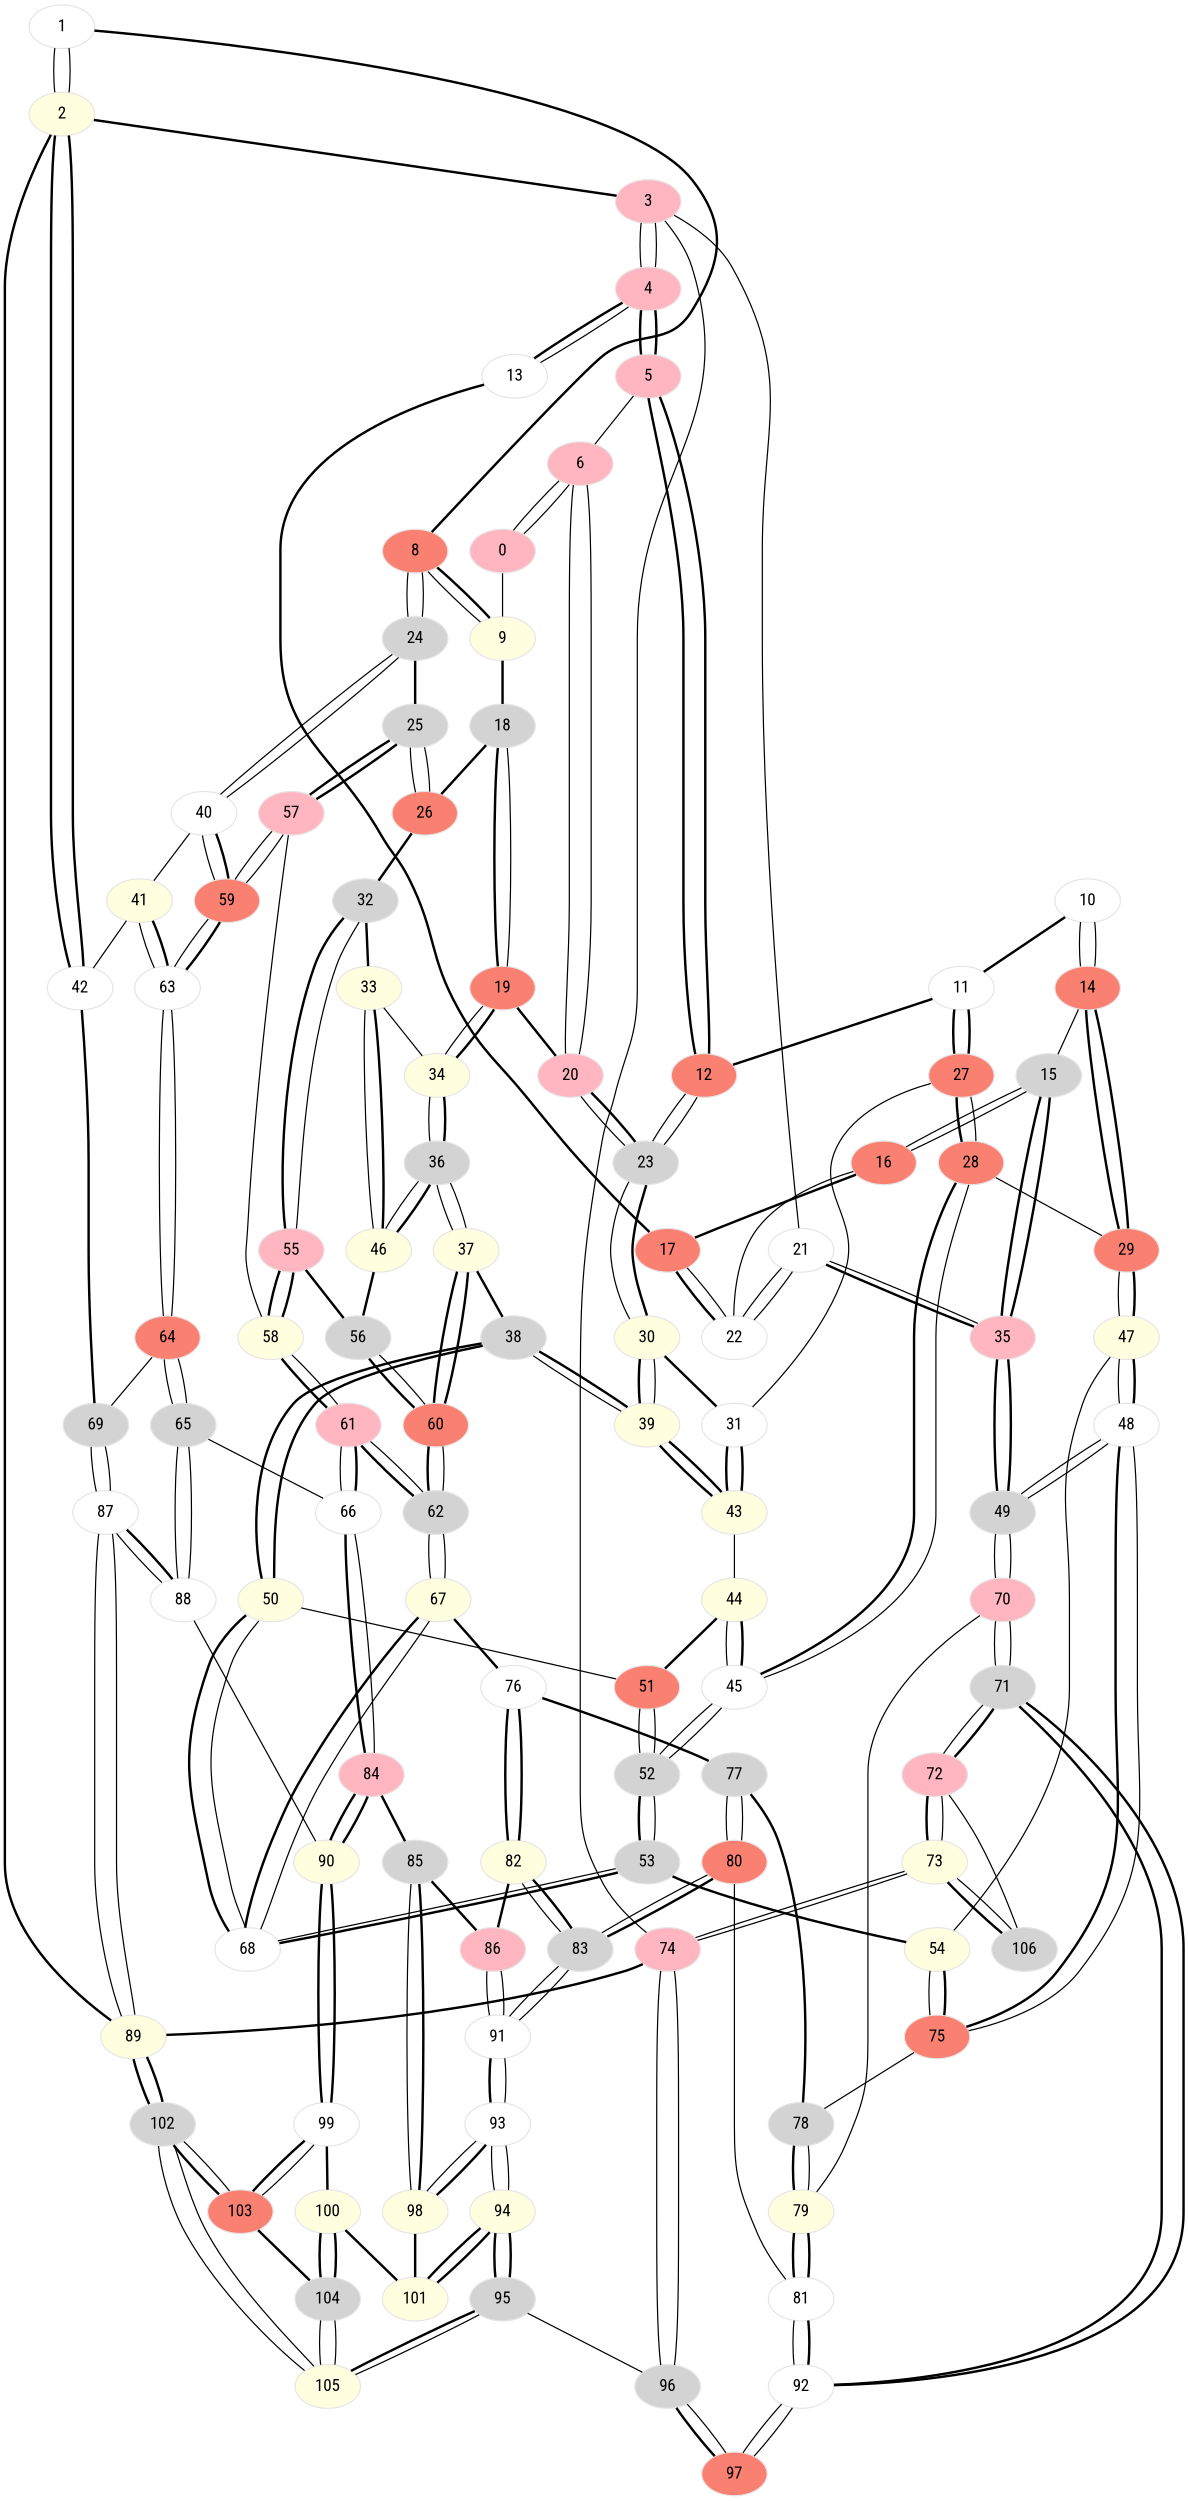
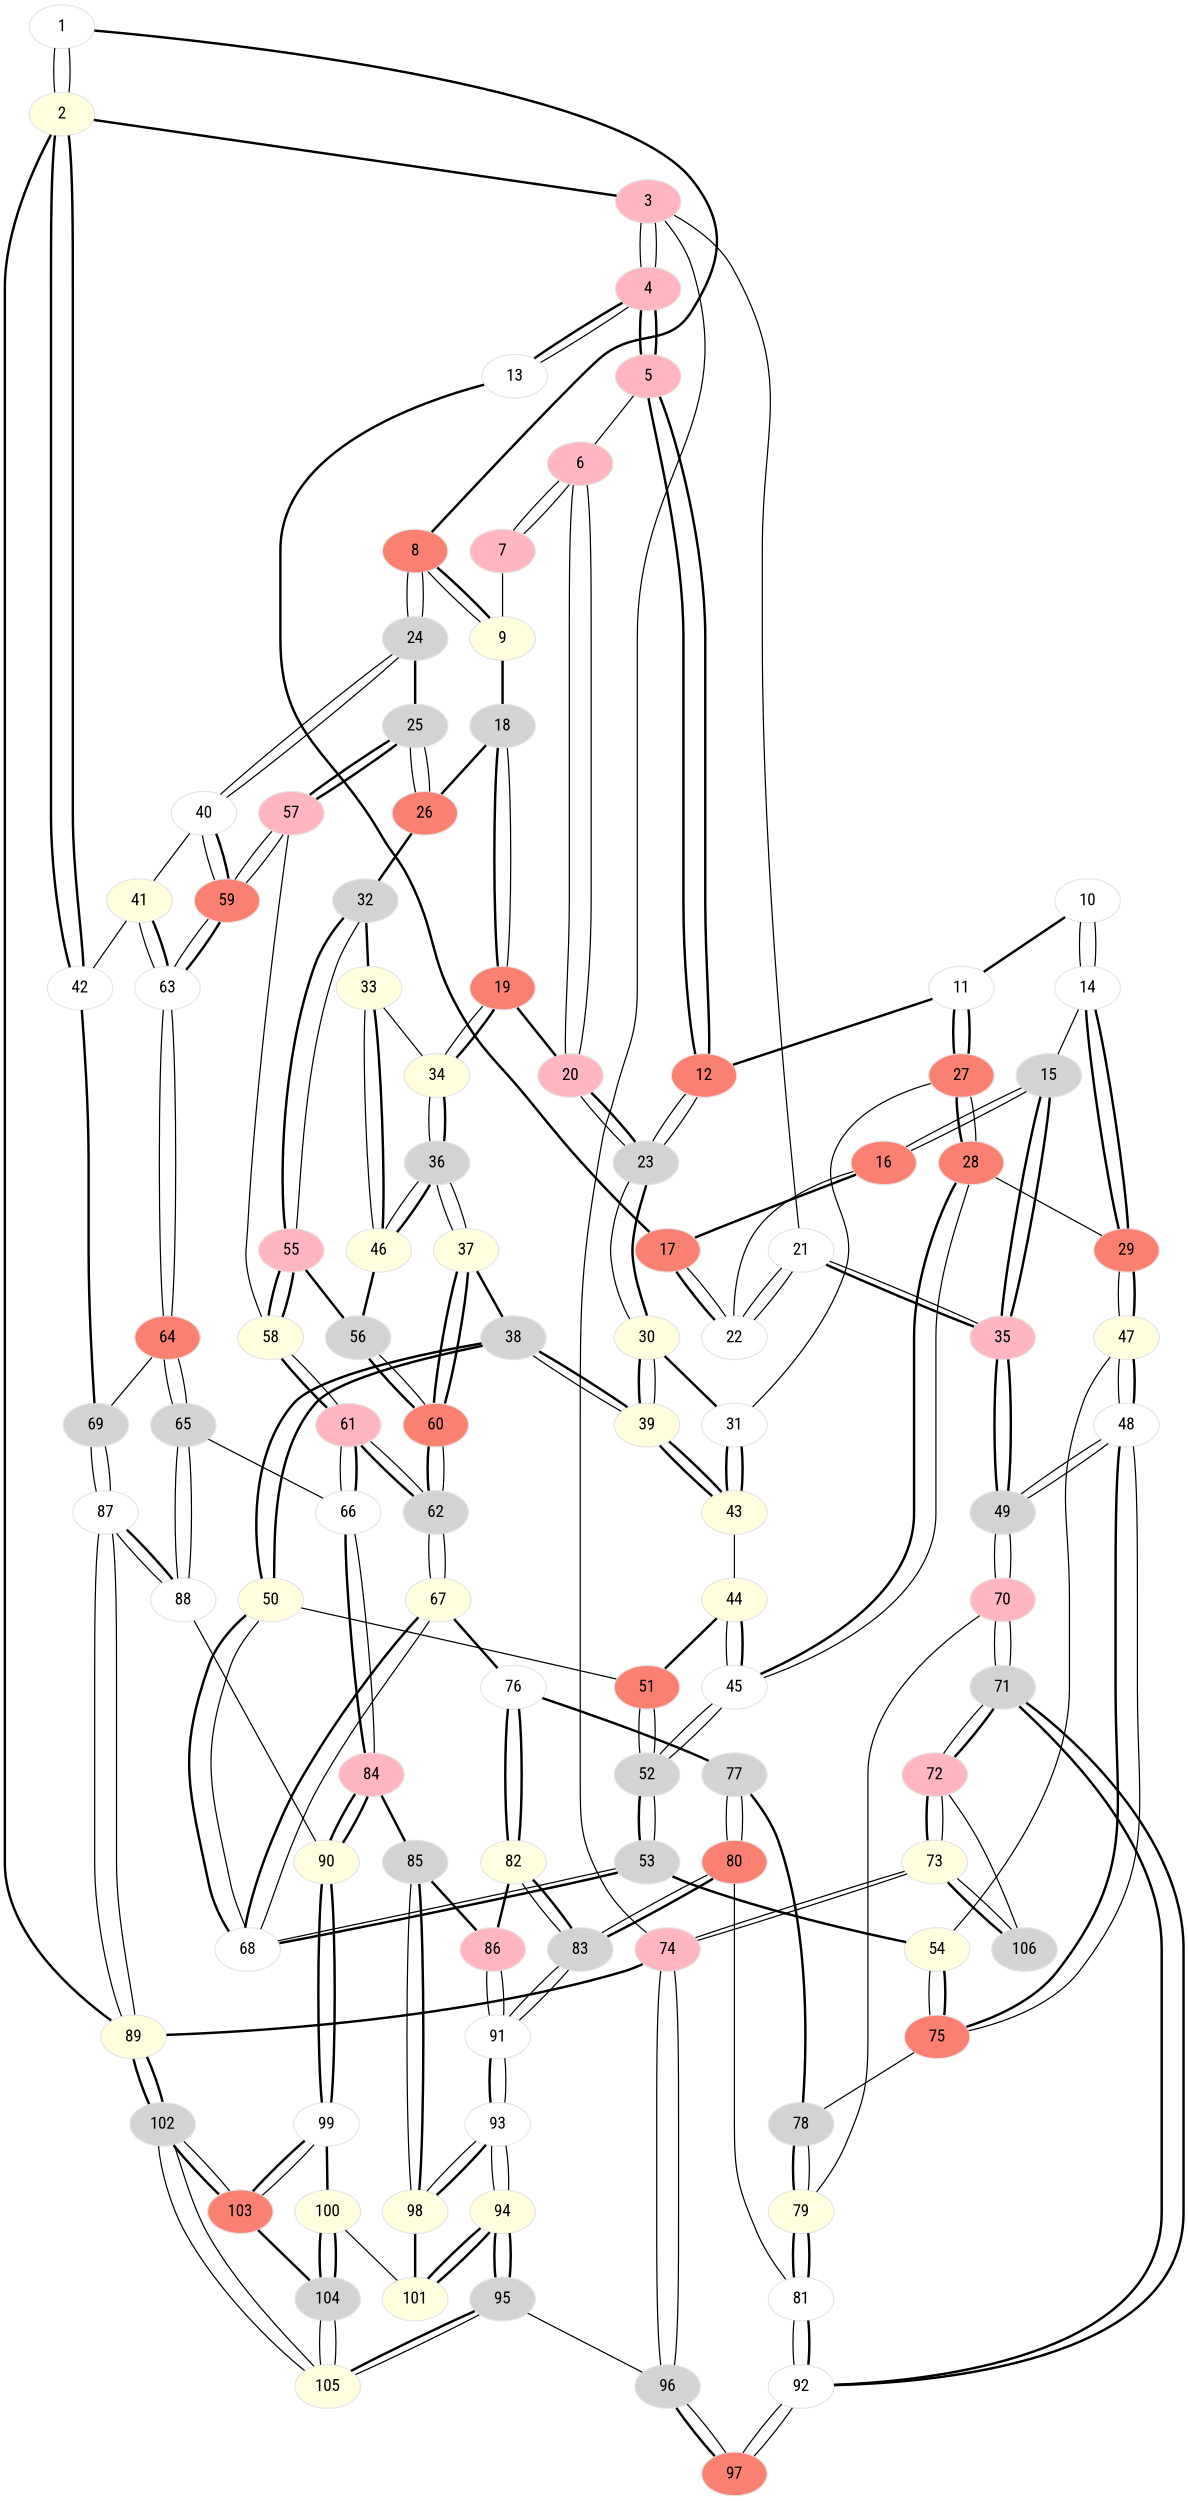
node "0": label "0" -> "7"
node "14": fillcolor salmon -> white
edge "100" -- "101": style bold -> solid
